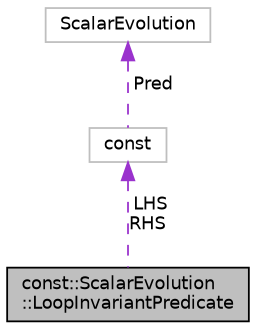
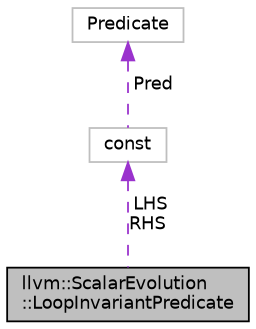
node "ScalarEvolution": label "ScalarEvolution" -> "Predicate"
node "const::ScalarEvolution ::LoopInvariantPredicate": label "const::ScalarEvolution ::LoopInvariantPredicate" -> "llvm::ScalarEvolution ::LoopInvariantPredicate"
